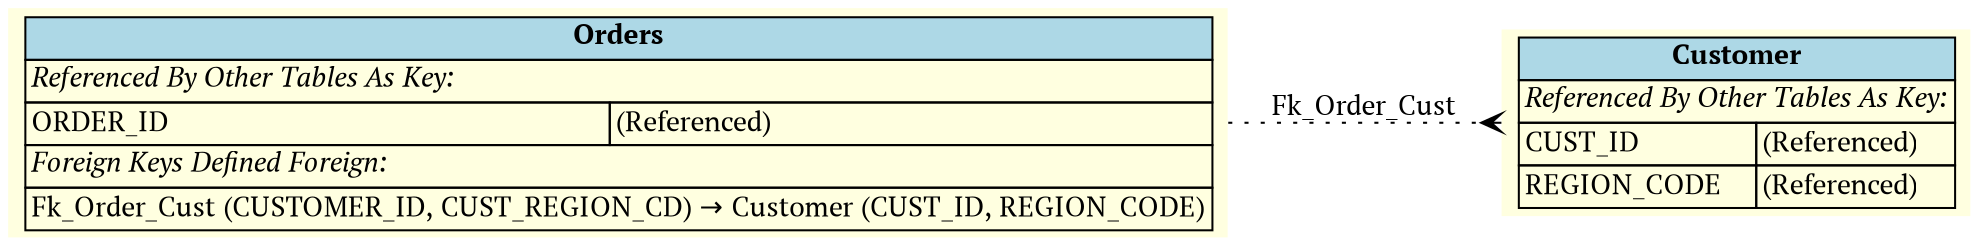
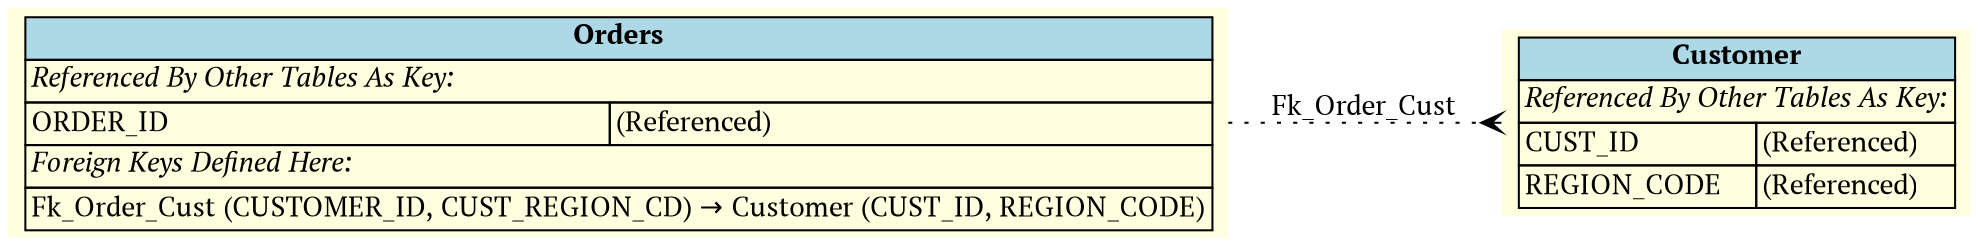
node "Orders": text "Foreign Keys Defined Foreign:" -> "Foreign Keys Defined Here:"
